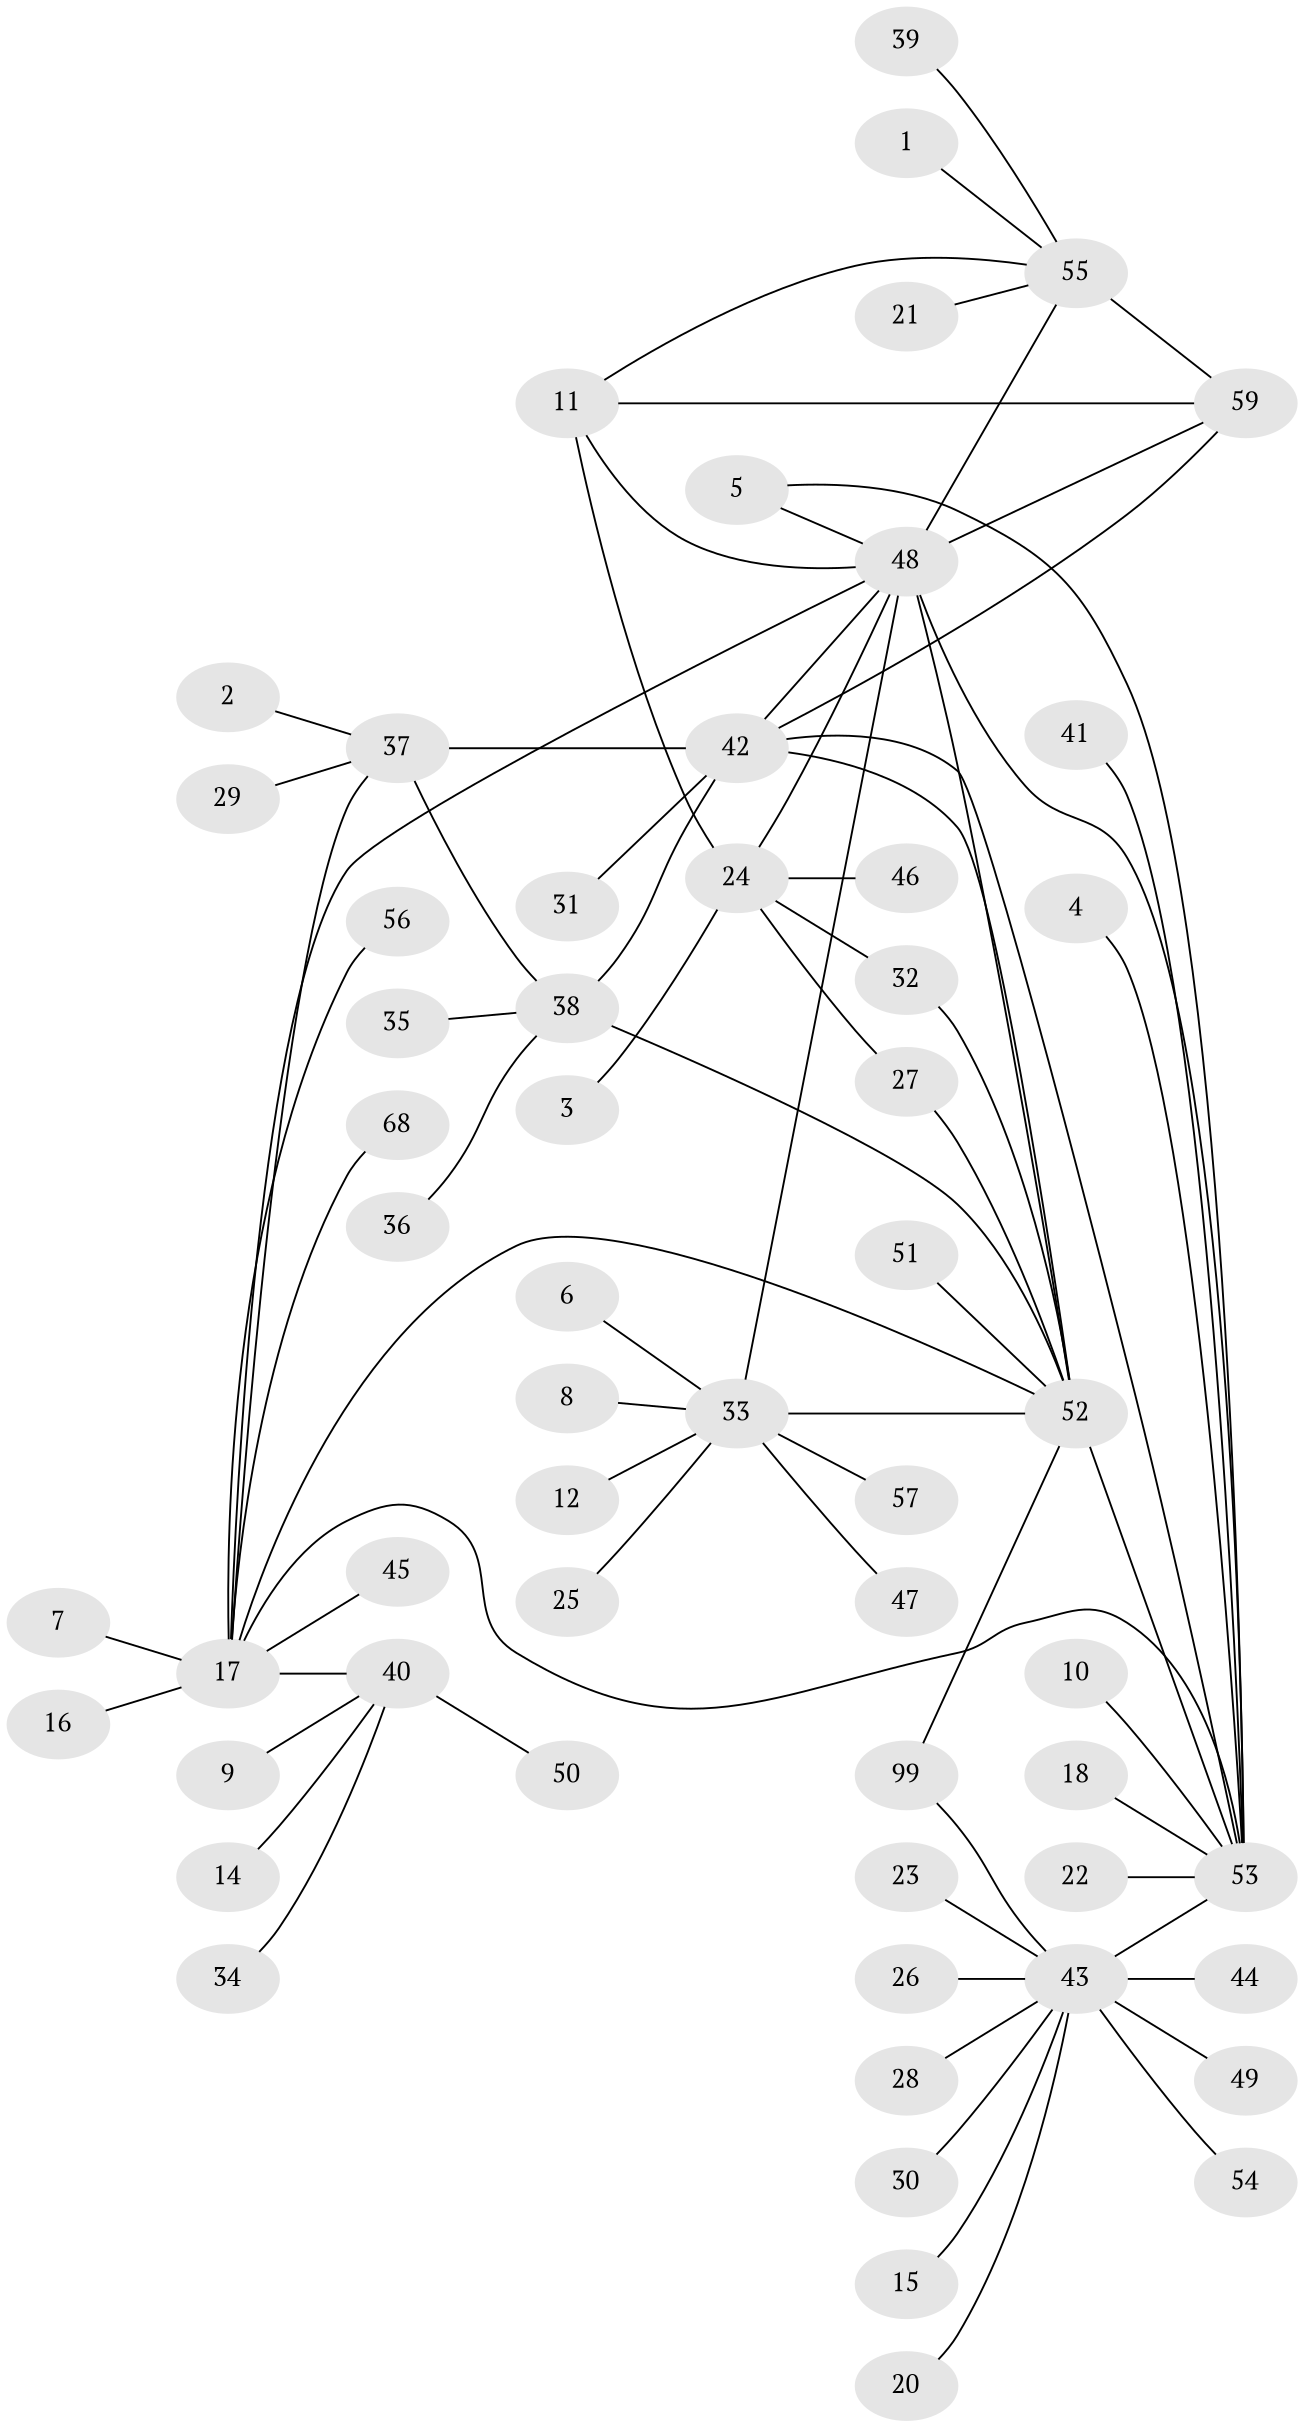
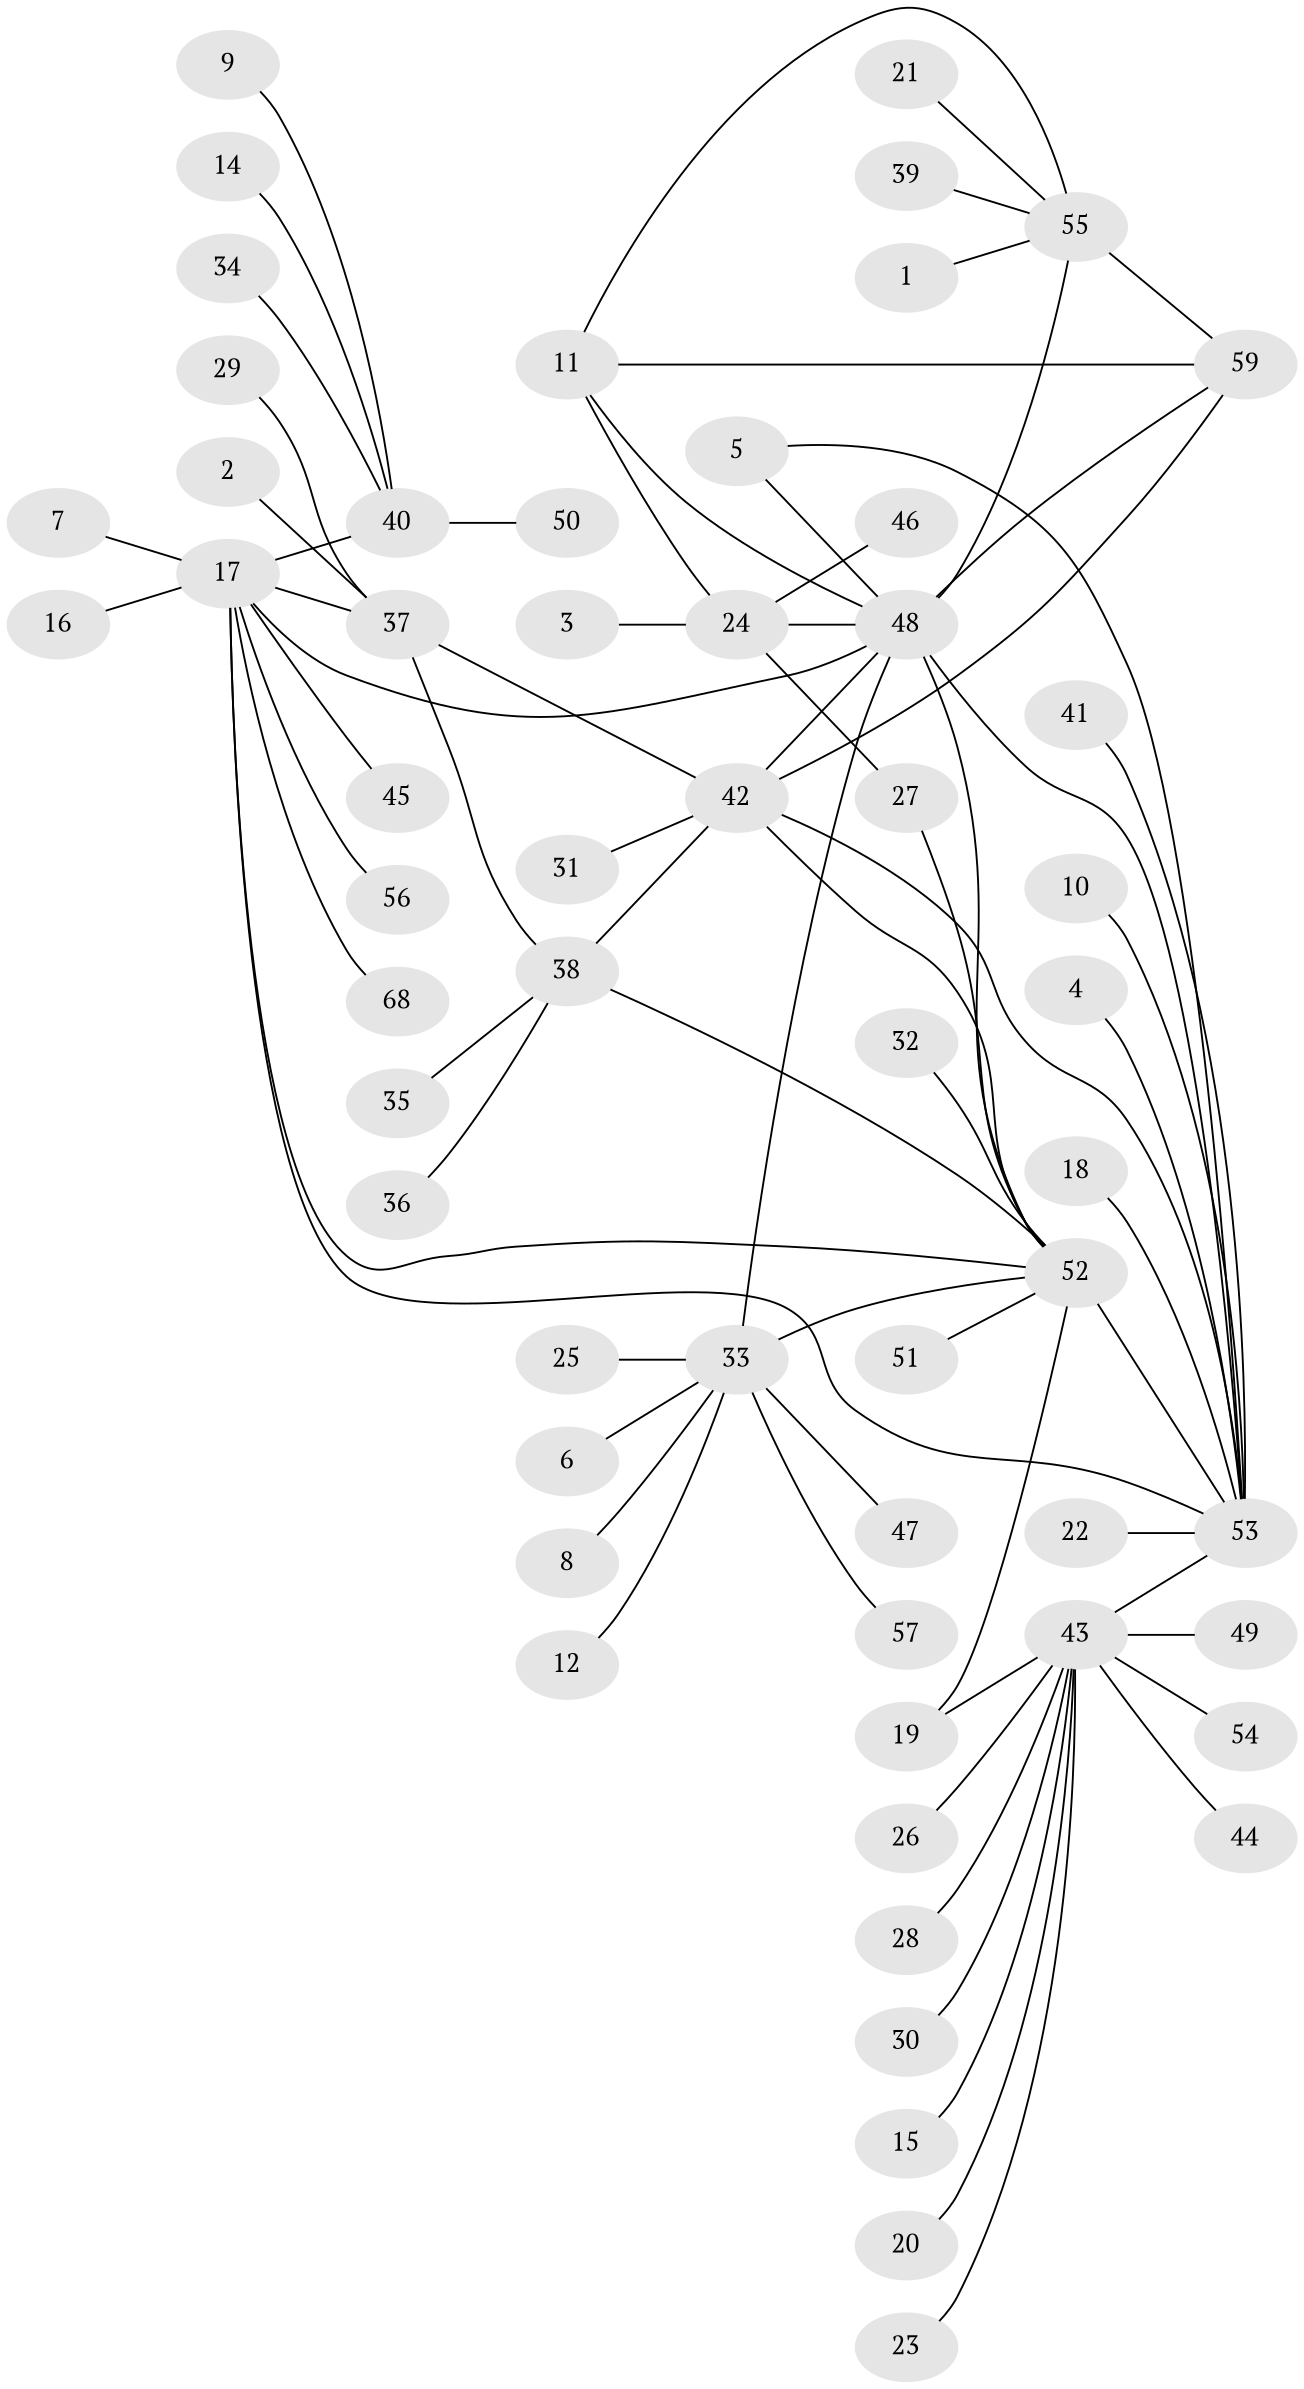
edge "24" -- "32": removed
node "99": label "99" -> "19"
